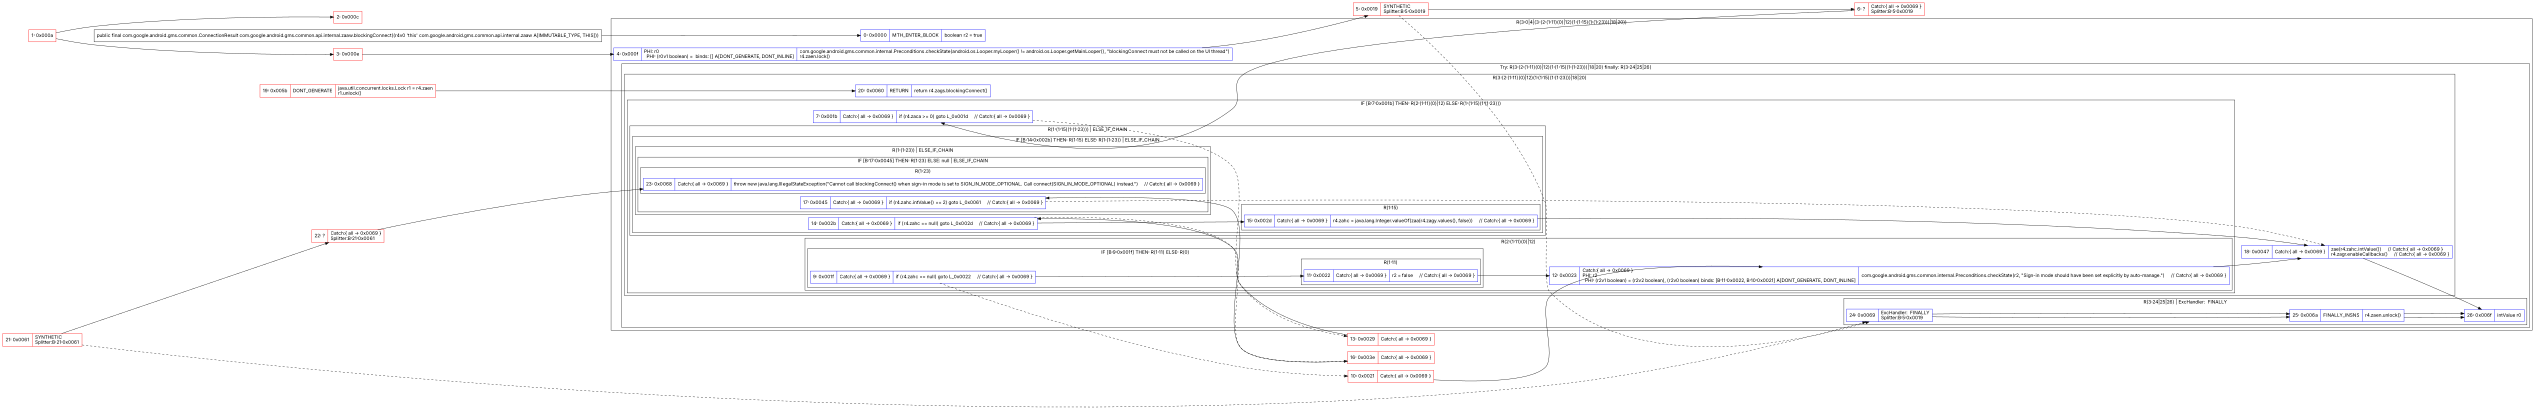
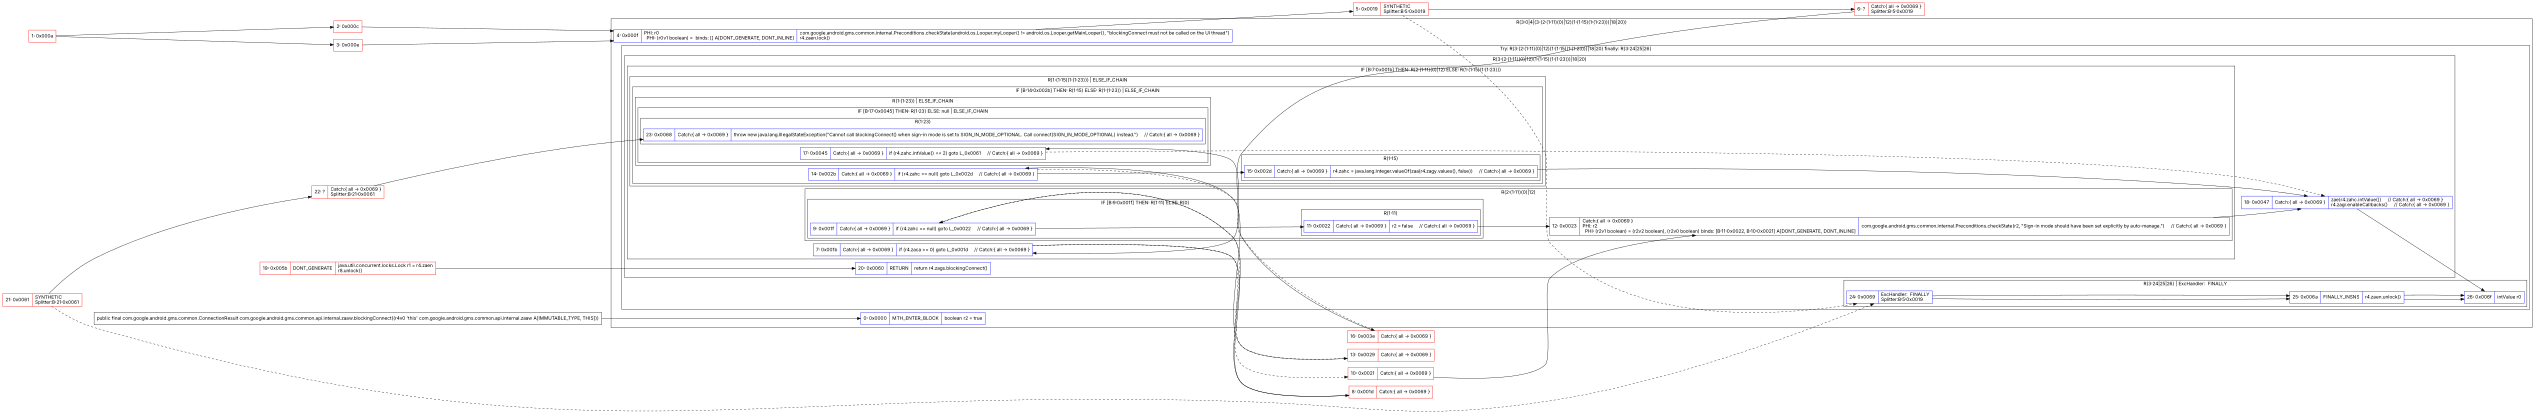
edge "2: 0x000c" -> "4: 0x000f": added
node "19: 0x005b": text "r1.unlock()" -> "r8.unlock()"
node "8: 0x001d": added
